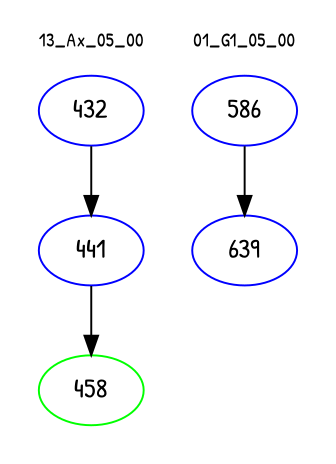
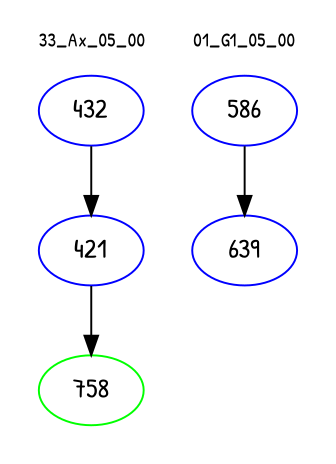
cluster "13_Ax_05_00": label "13_Ax_05_00" -> "33_Ax_05_00"
node "441": label "441" -> "421"
node "458": label "458" -> "758"
